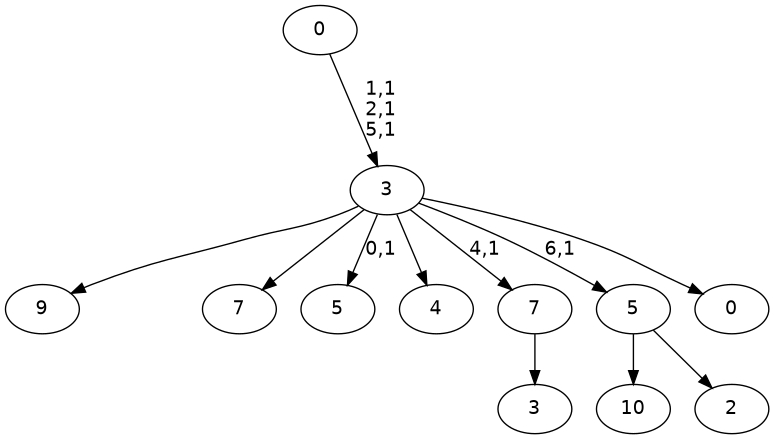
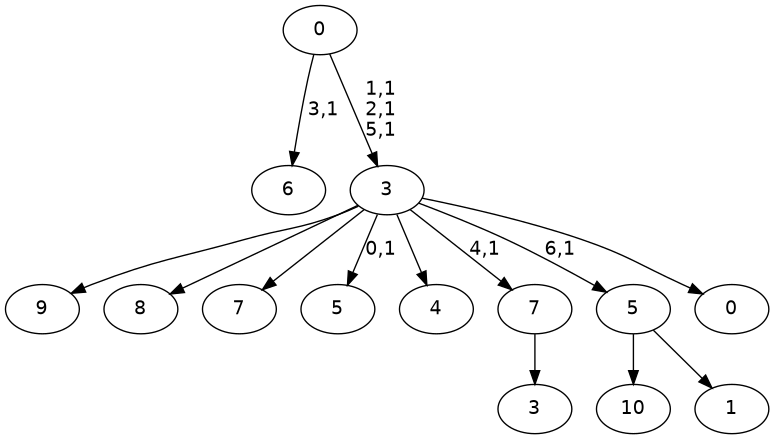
node "6": added
node "8": added
node "2": label "2" -> "1"
